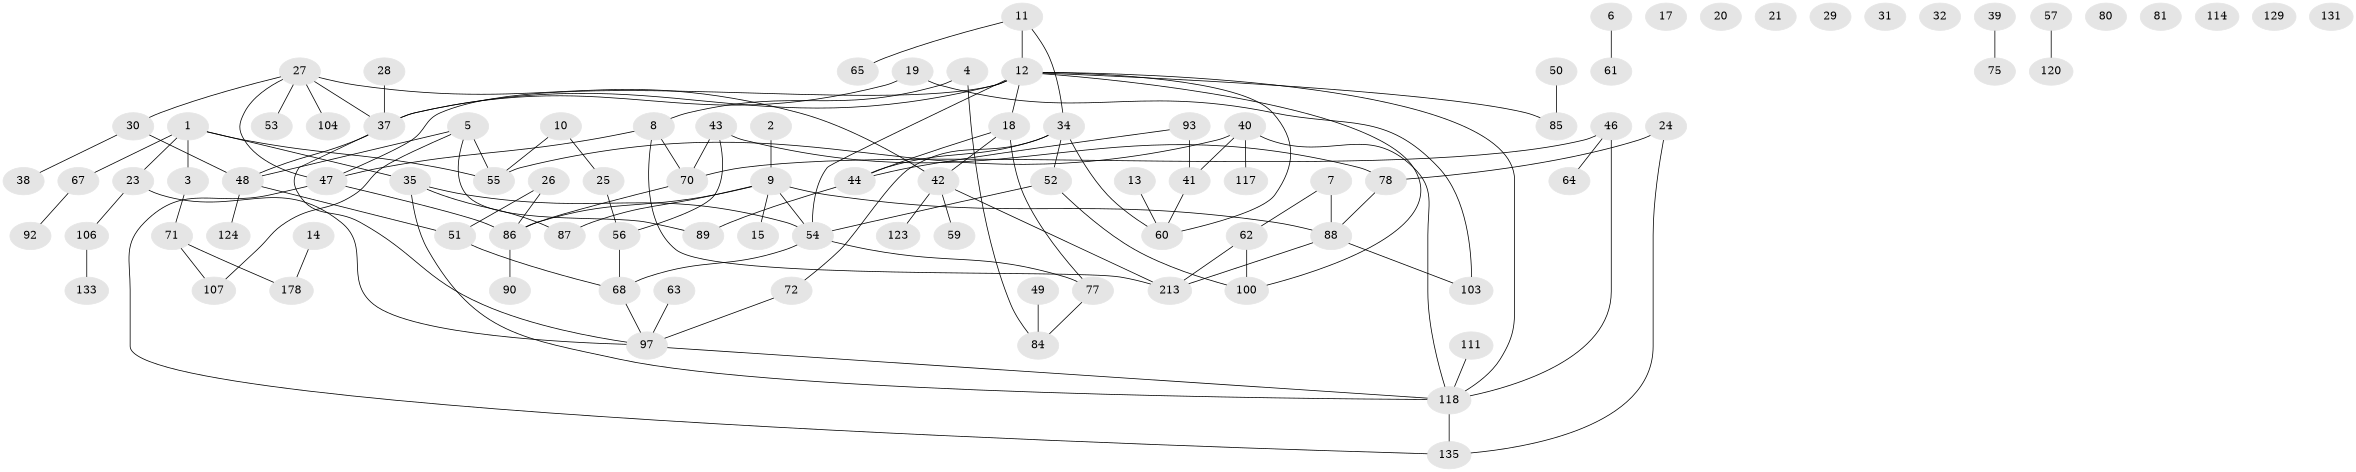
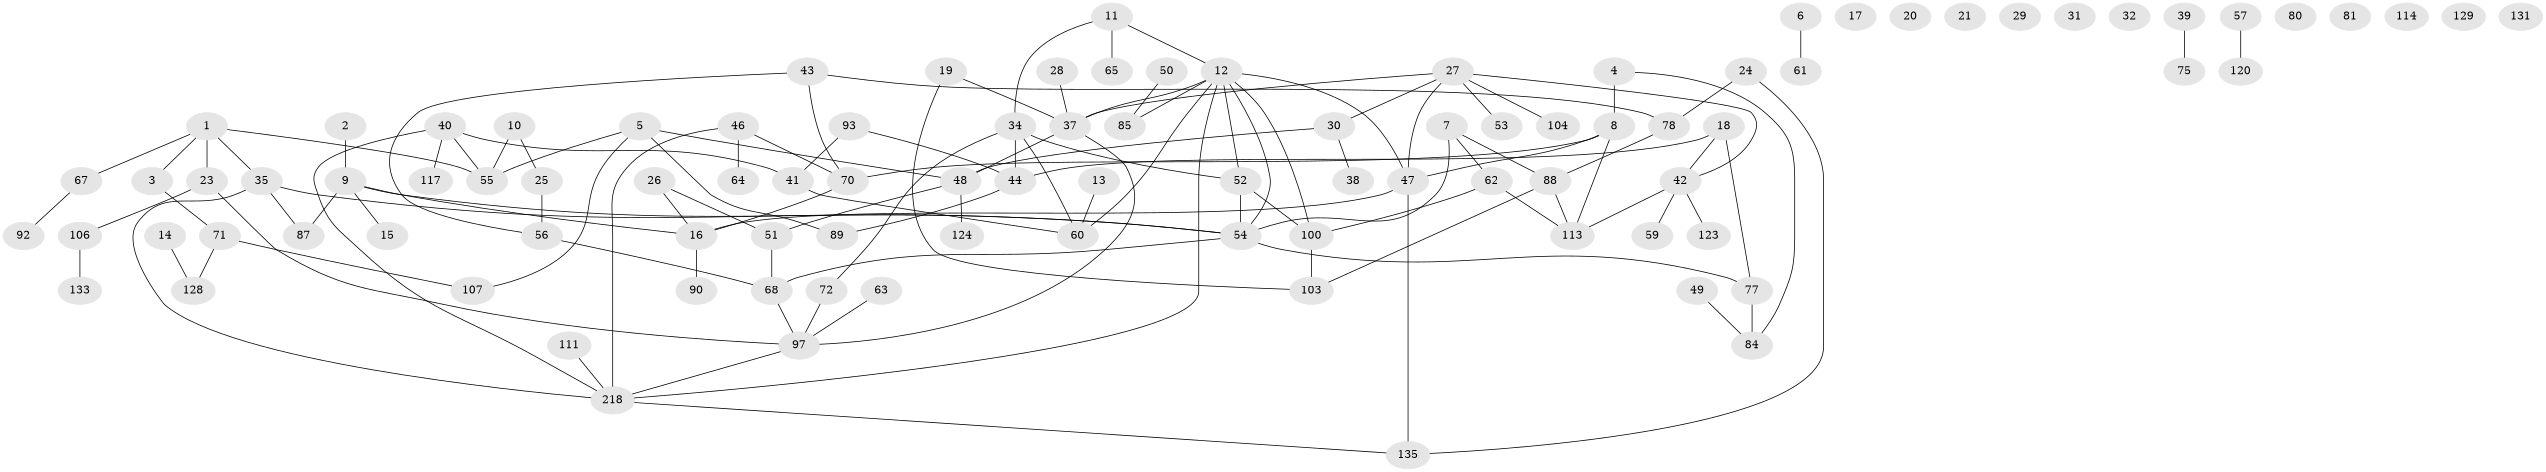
edge "12" -- "18": now "12" -- "52"
edge "9" -- "88": removed
edge "7" -- "54": added
node "86": label "86" -> "16"
edge "100" -- "103": added
node "178": label "178" -> "128"
node "213": label "213" -> "113"
node "118": label "118" -> "218"
